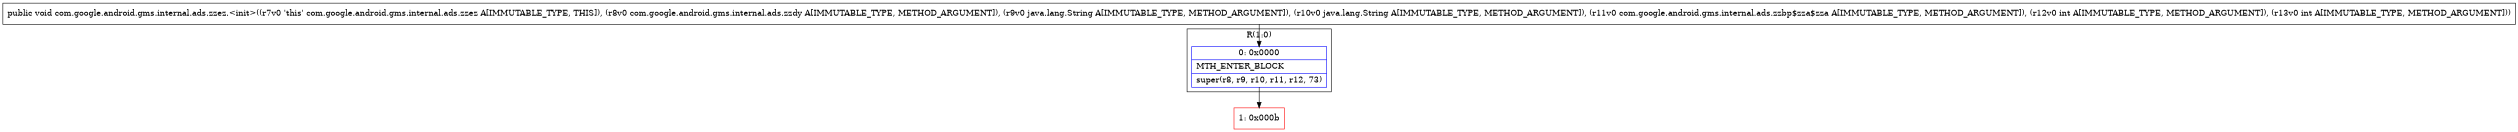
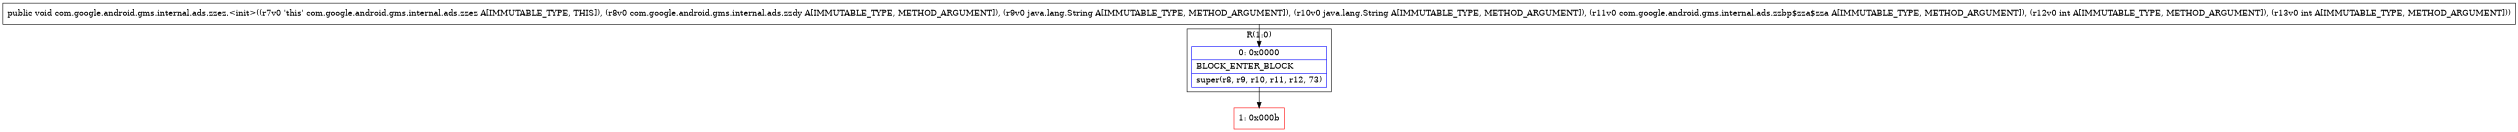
node "0: 0x0000": text "MTH_ENTER_BLOCK" -> "BLOCK_ENTER_BLOCK"
